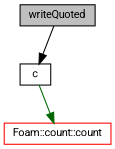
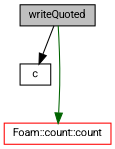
edge "c" -> "Foam::count::count": now "writeQuoted" -> "Foam::count::count"
